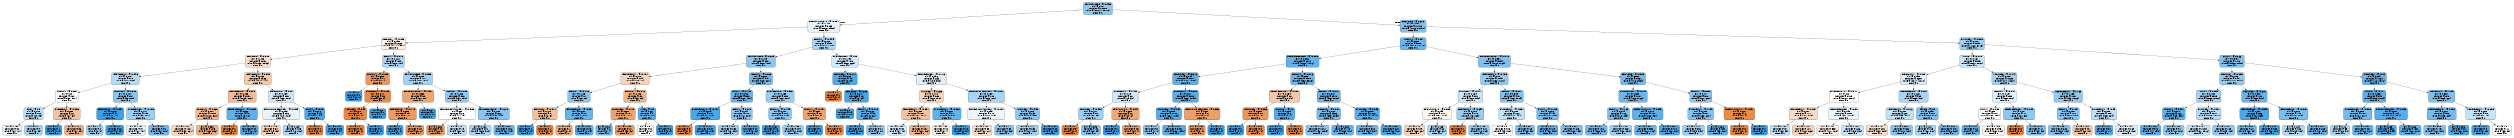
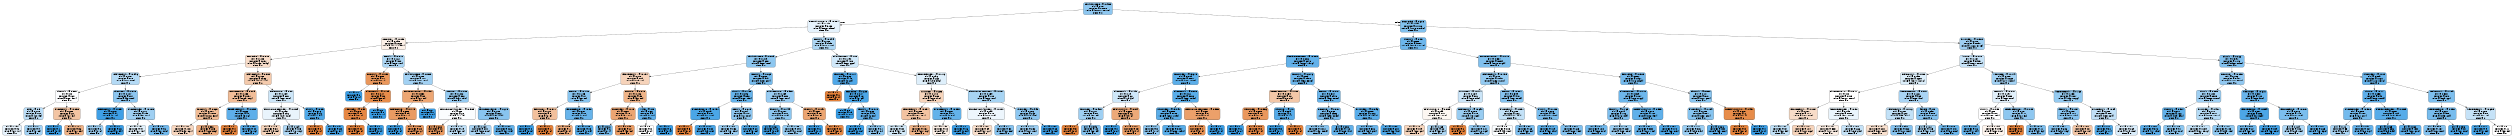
node "gini = 0.266 samples = 11 value = [16, 3] admit = 0": label "gini = 0.266 samples = 11 value = [16, 3] admit = 0" -> "gini = 0.266 samples = 11 value = [16, 3] class = 0"
